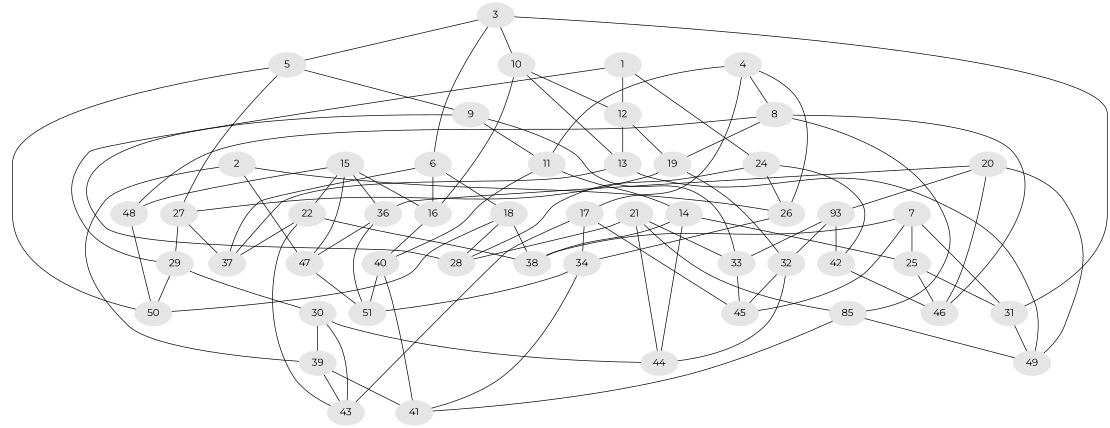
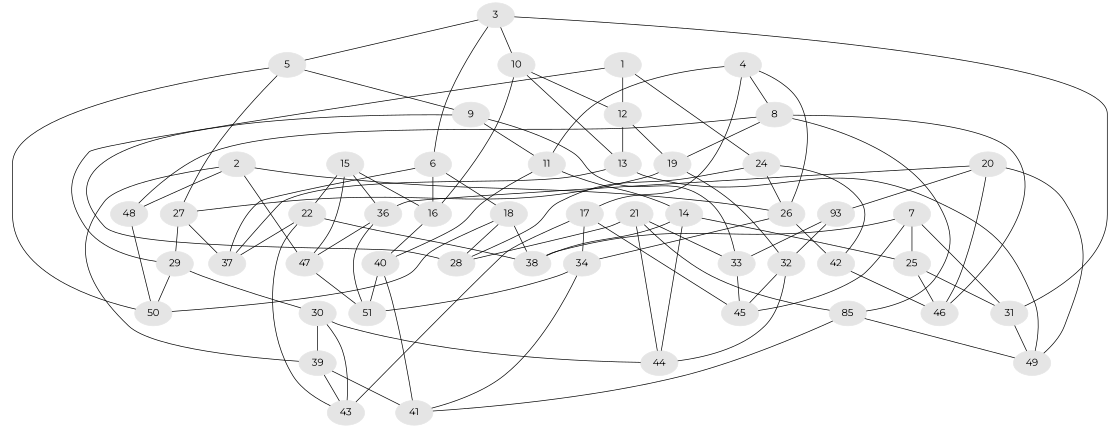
edge "15" -- "48": now "2" -- "48"
edge "93" -- "42": now "26" -- "42"
